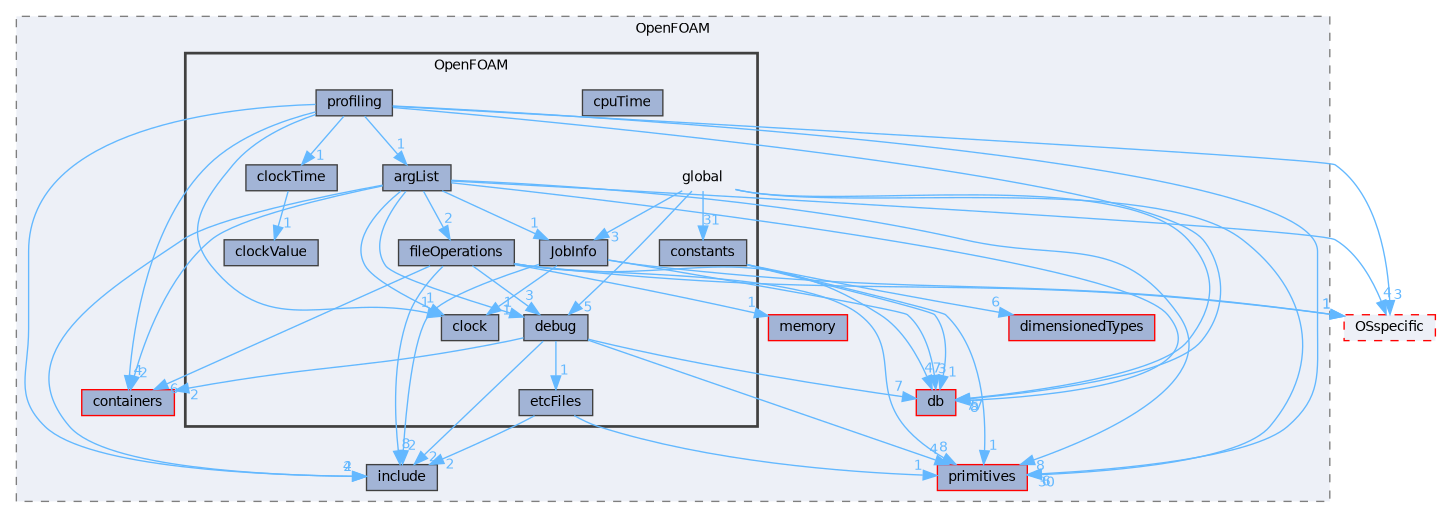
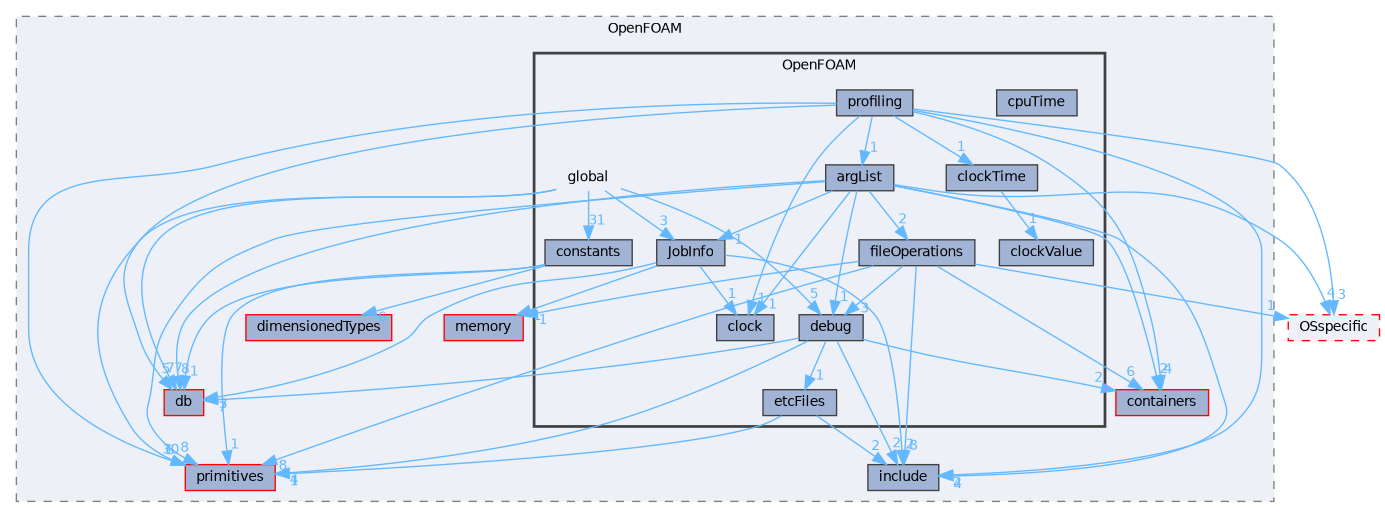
edge "fileOperations" -> "db": removed
edge "JobInfo" -> "OSspecific": now "JobInfo" -> "memory"
